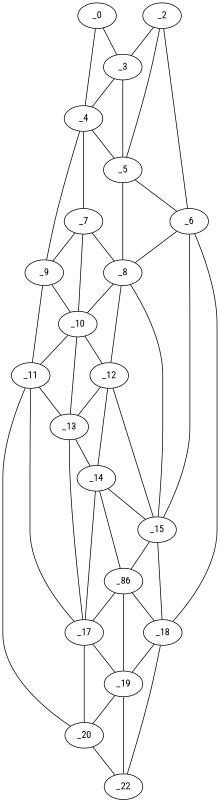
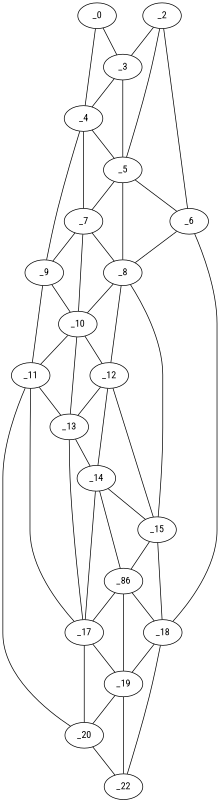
edge "_5" -- "_7": added
edge "_6" -- "_15": removed
